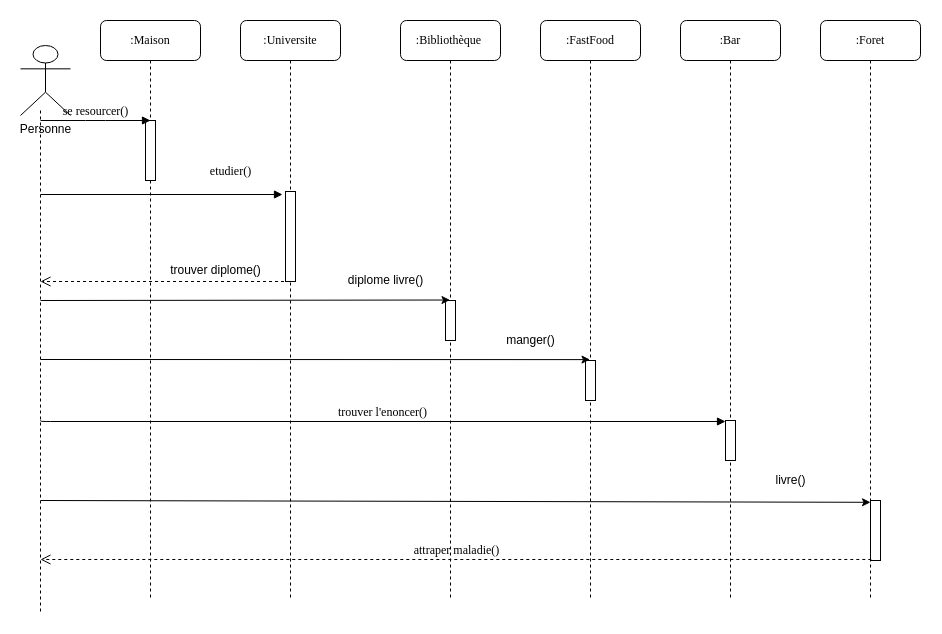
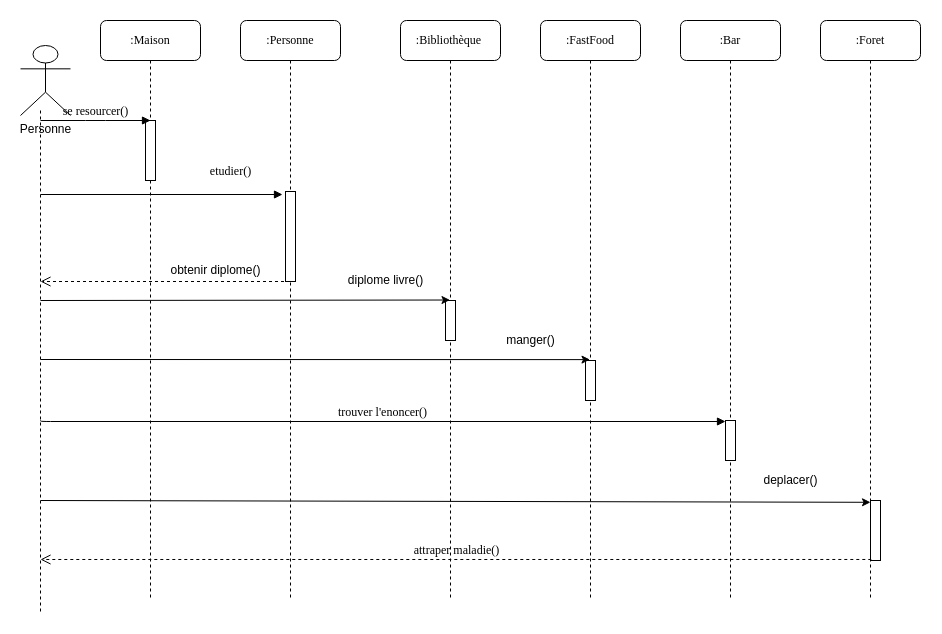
node ":Universite": label ":Universite" -> ":Personne"
node "trouver diplome()": label "trouver diplome()" -> "obtenir diplome()"
node "livre()": label "livre()" -> "deplacer()"
